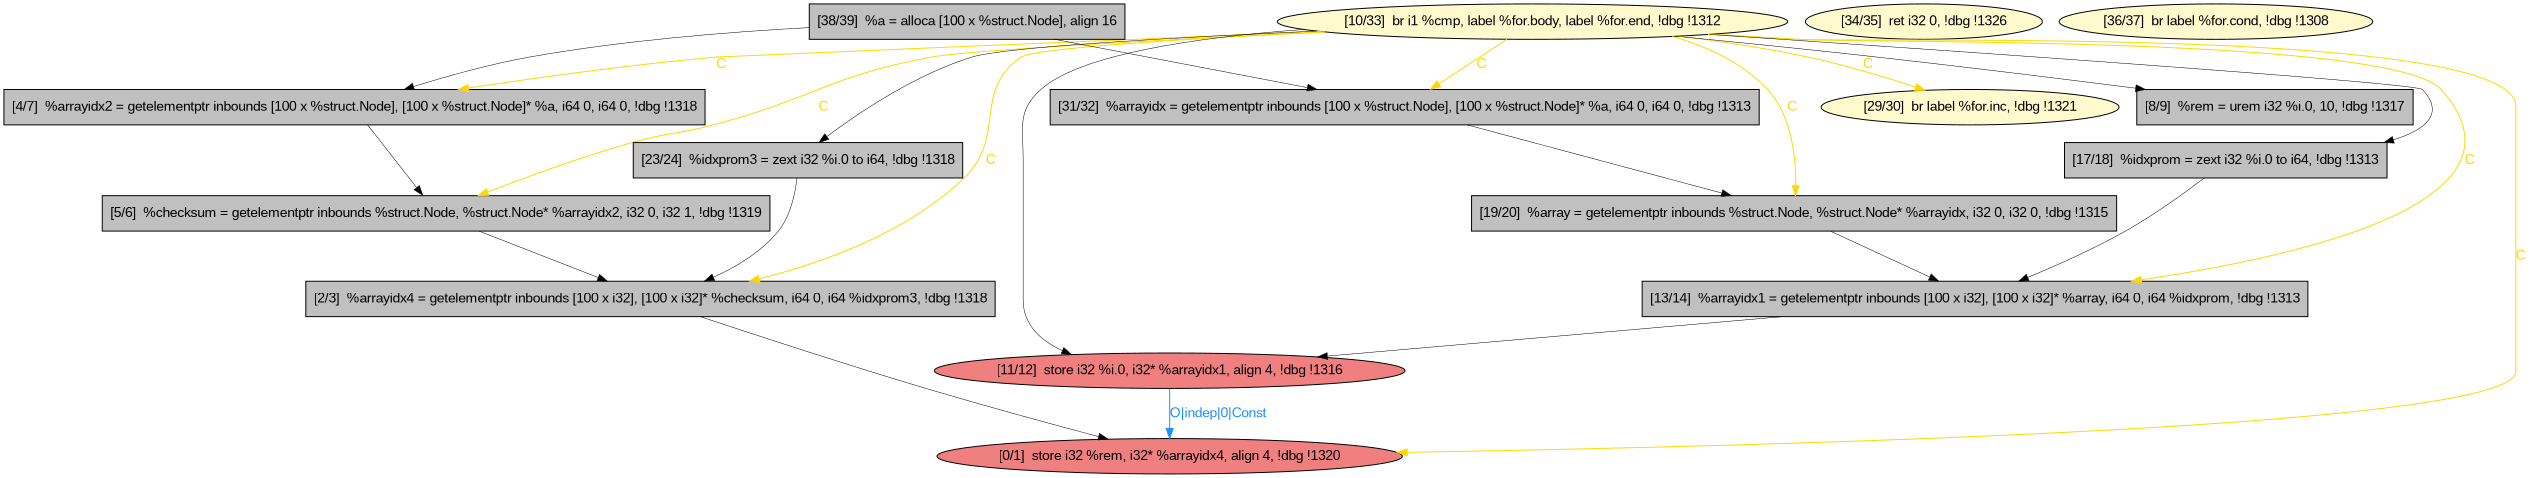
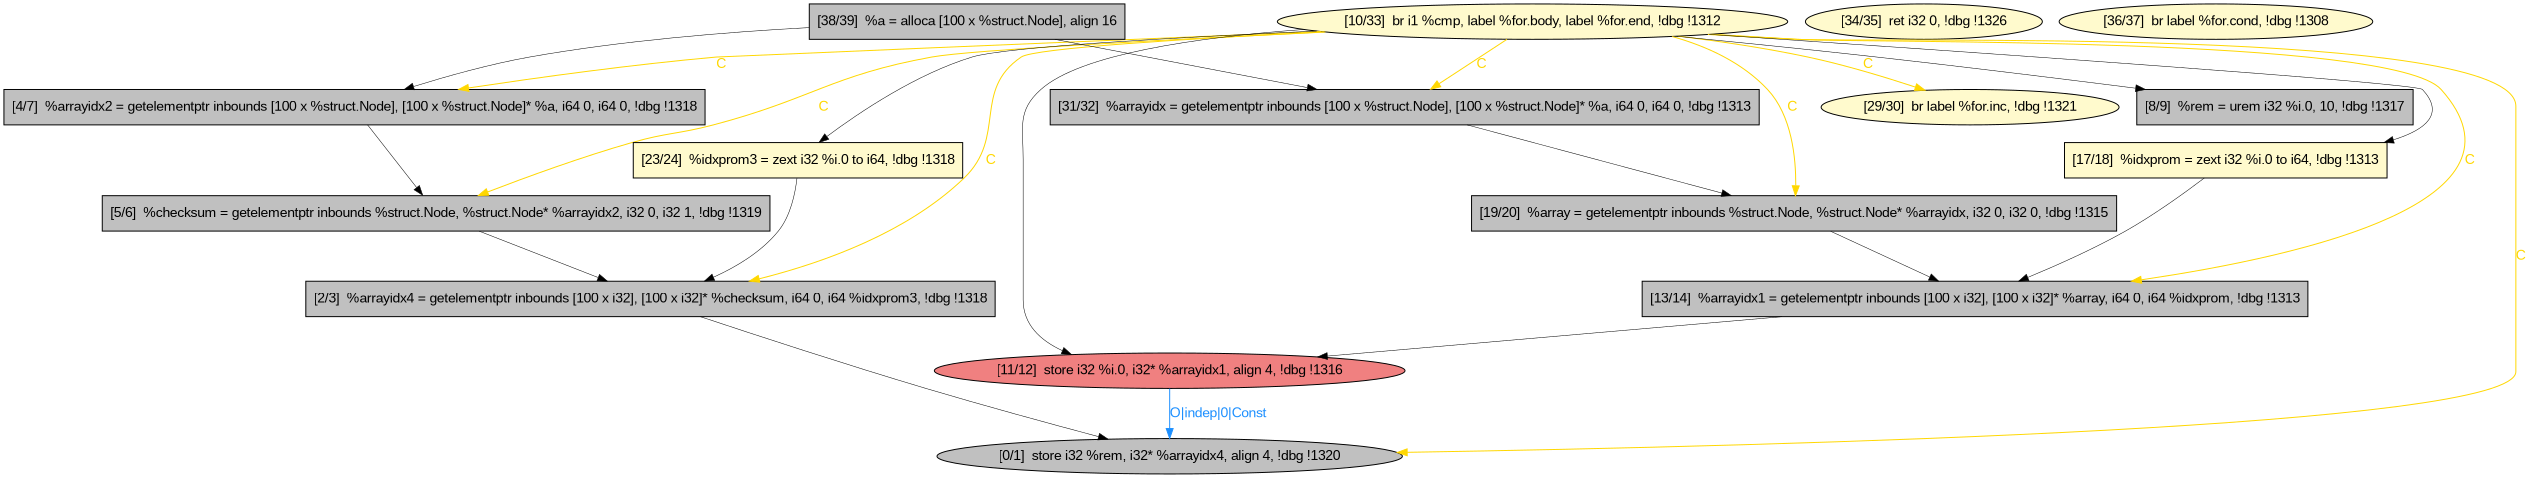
node "[23/24]  %idxprom3 = zext i32 %i.0 to i64, !dbg !1318": fillcolor grey -> lemonchiffon
node "[17/18]  %idxprom = zext i32 %i.0 to i64, !dbg !1313": fillcolor grey -> lemonchiffon
node "[0/1]  store i32 %rem, i32* %arrayidx4, align 4, !dbg !1320": fillcolor lightcoral -> grey
